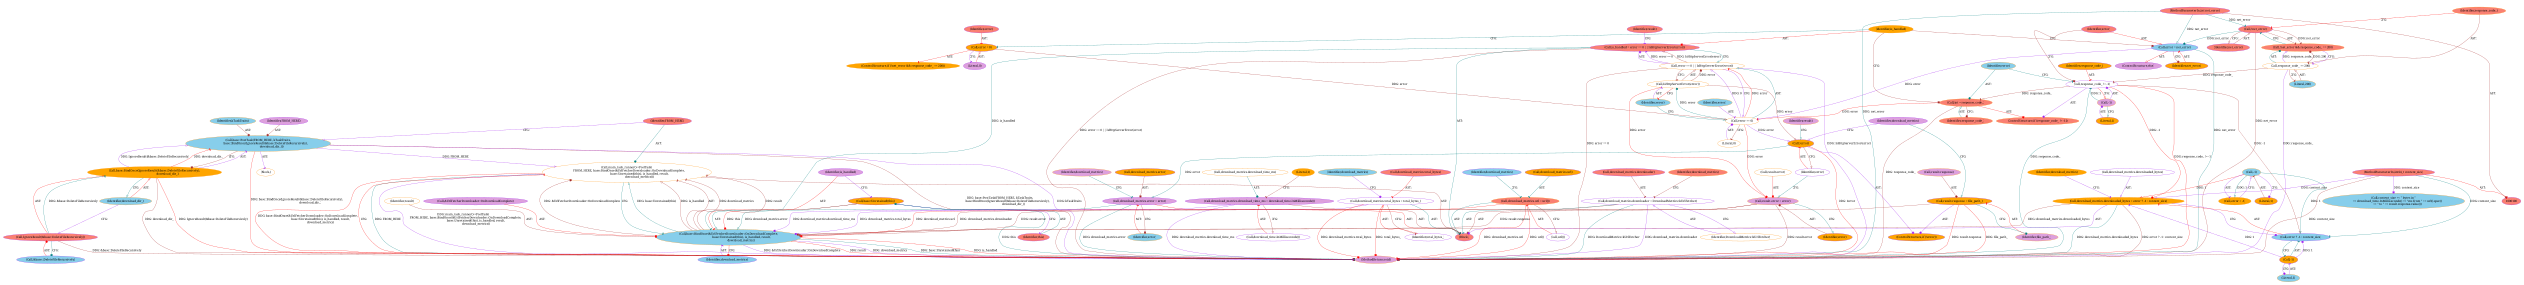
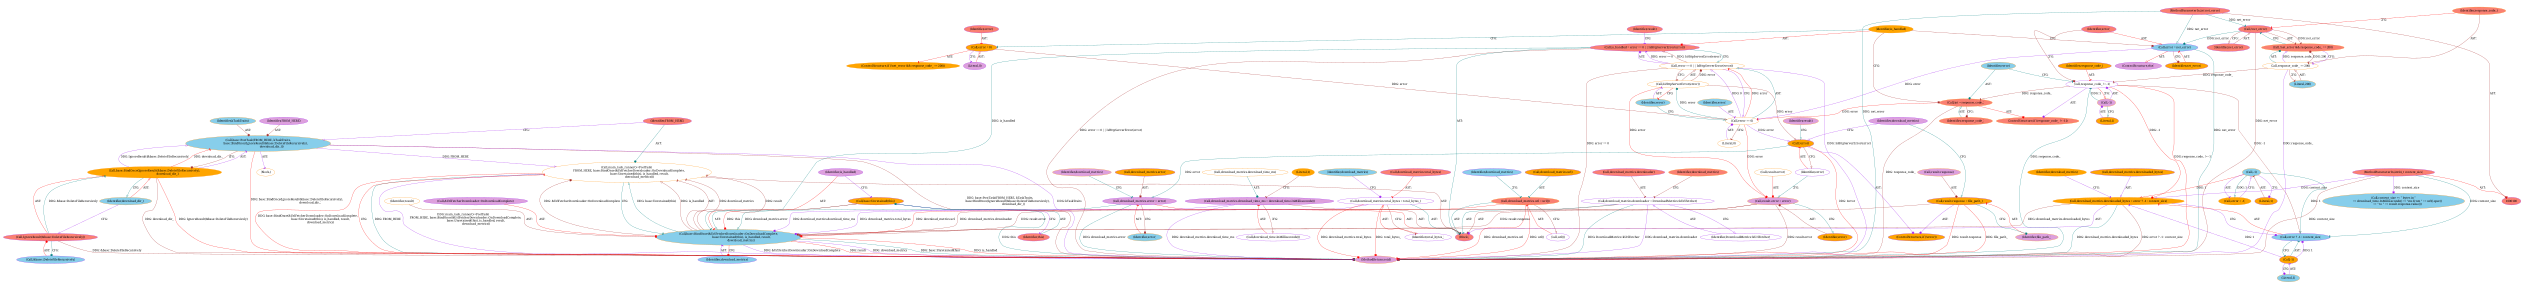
node "(Call,download_metrics.downloaded_bytes)": fillcolor white -> orange
node "(Identifier,DownloadMetrics::kUrlFetcher)": color darkorange -> purple
